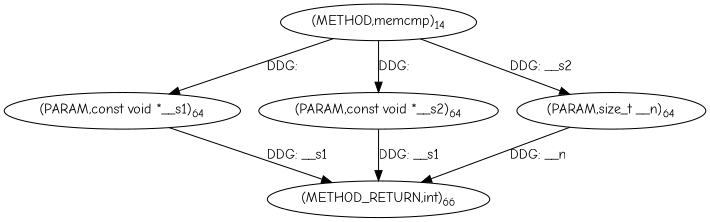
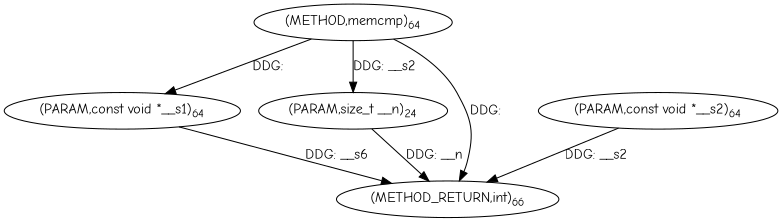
node "(METHOD,memcmp)": text "14" -> "64"
edge "(METHOD,memcmp)" -> "(PARAM,const void *__s2)": now "(METHOD,memcmp)" -> "(METHOD_RETURN,int)"
node "(PARAM,size_t __n)": text "64" -> "24"
edge "(PARAM,const void *__s1)" -> "(METHOD_RETURN,int)": label "DDG: __s1" -> "DDG: __s6"
edge "(PARAM,const void *__s2)" -> "(METHOD_RETURN,int)": label "DDG: __s1" -> "DDG: __s2"
